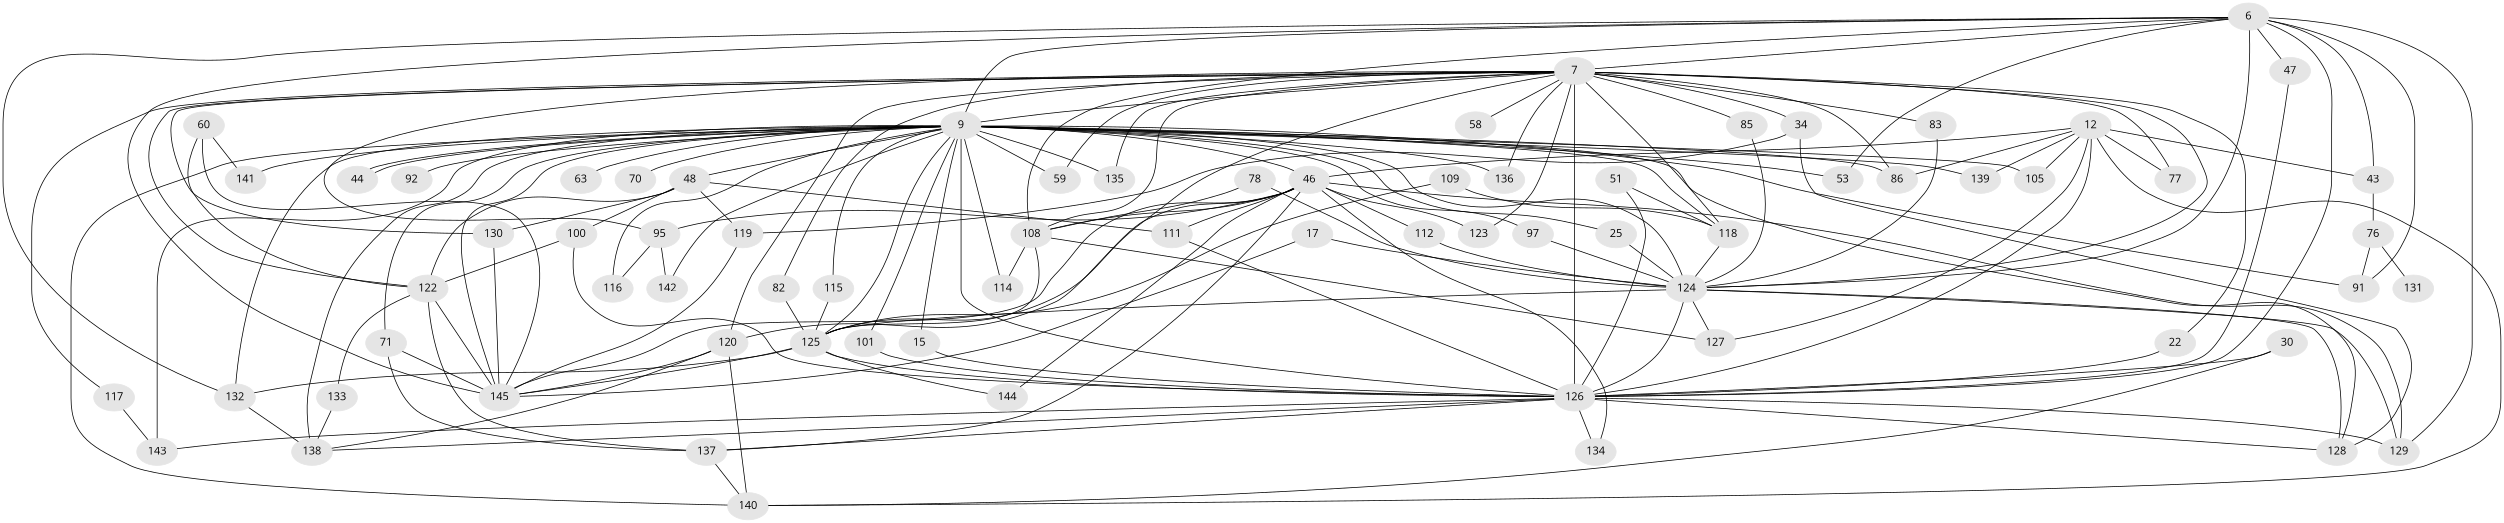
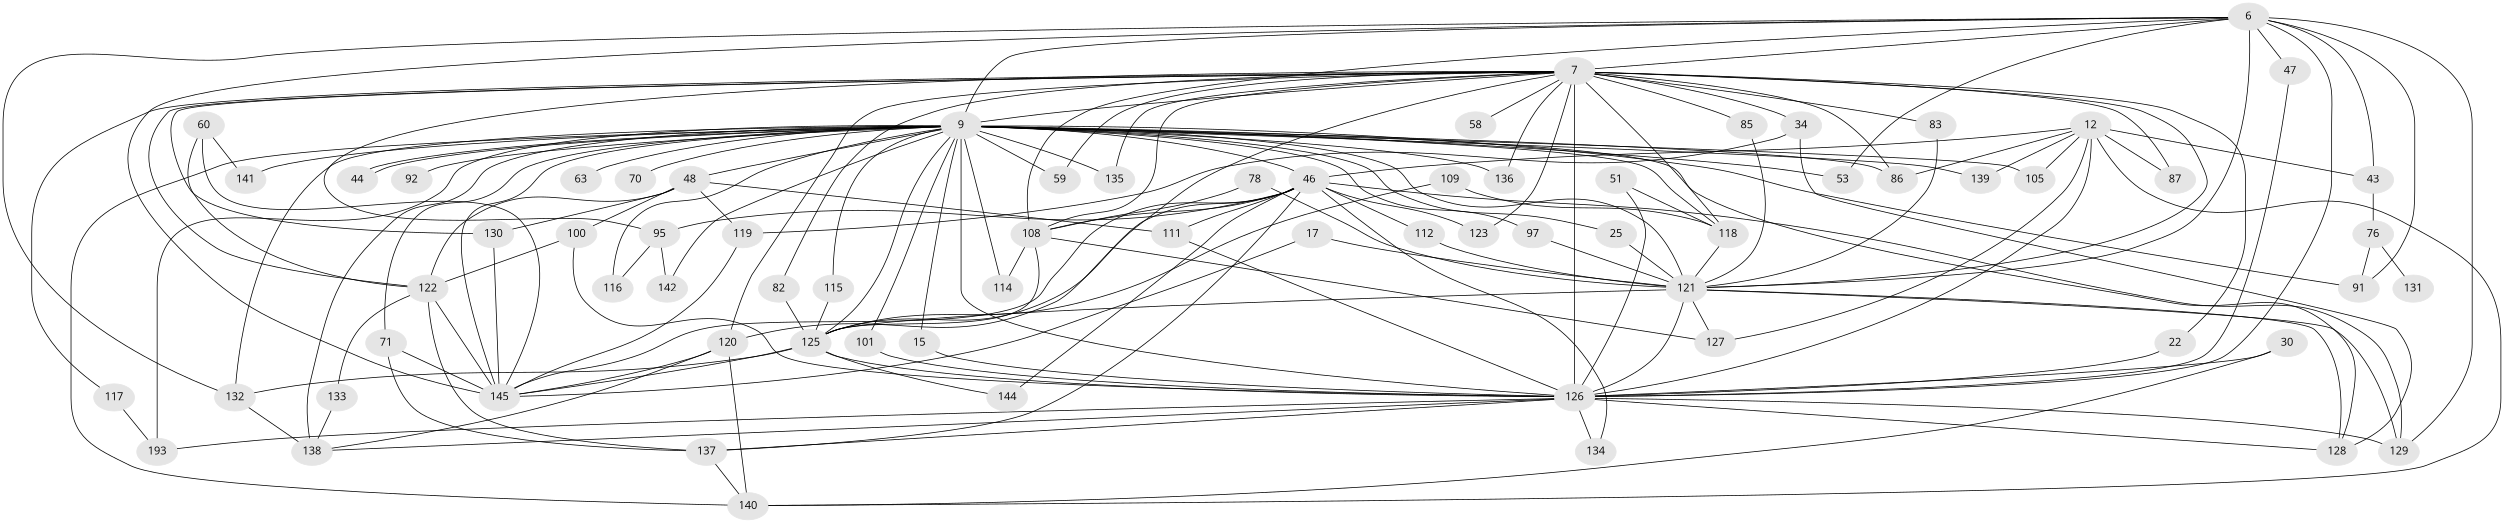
node "77": label "77" -> "87"
node "124": label "124" -> "121"
node "143": label "143" -> "193"
